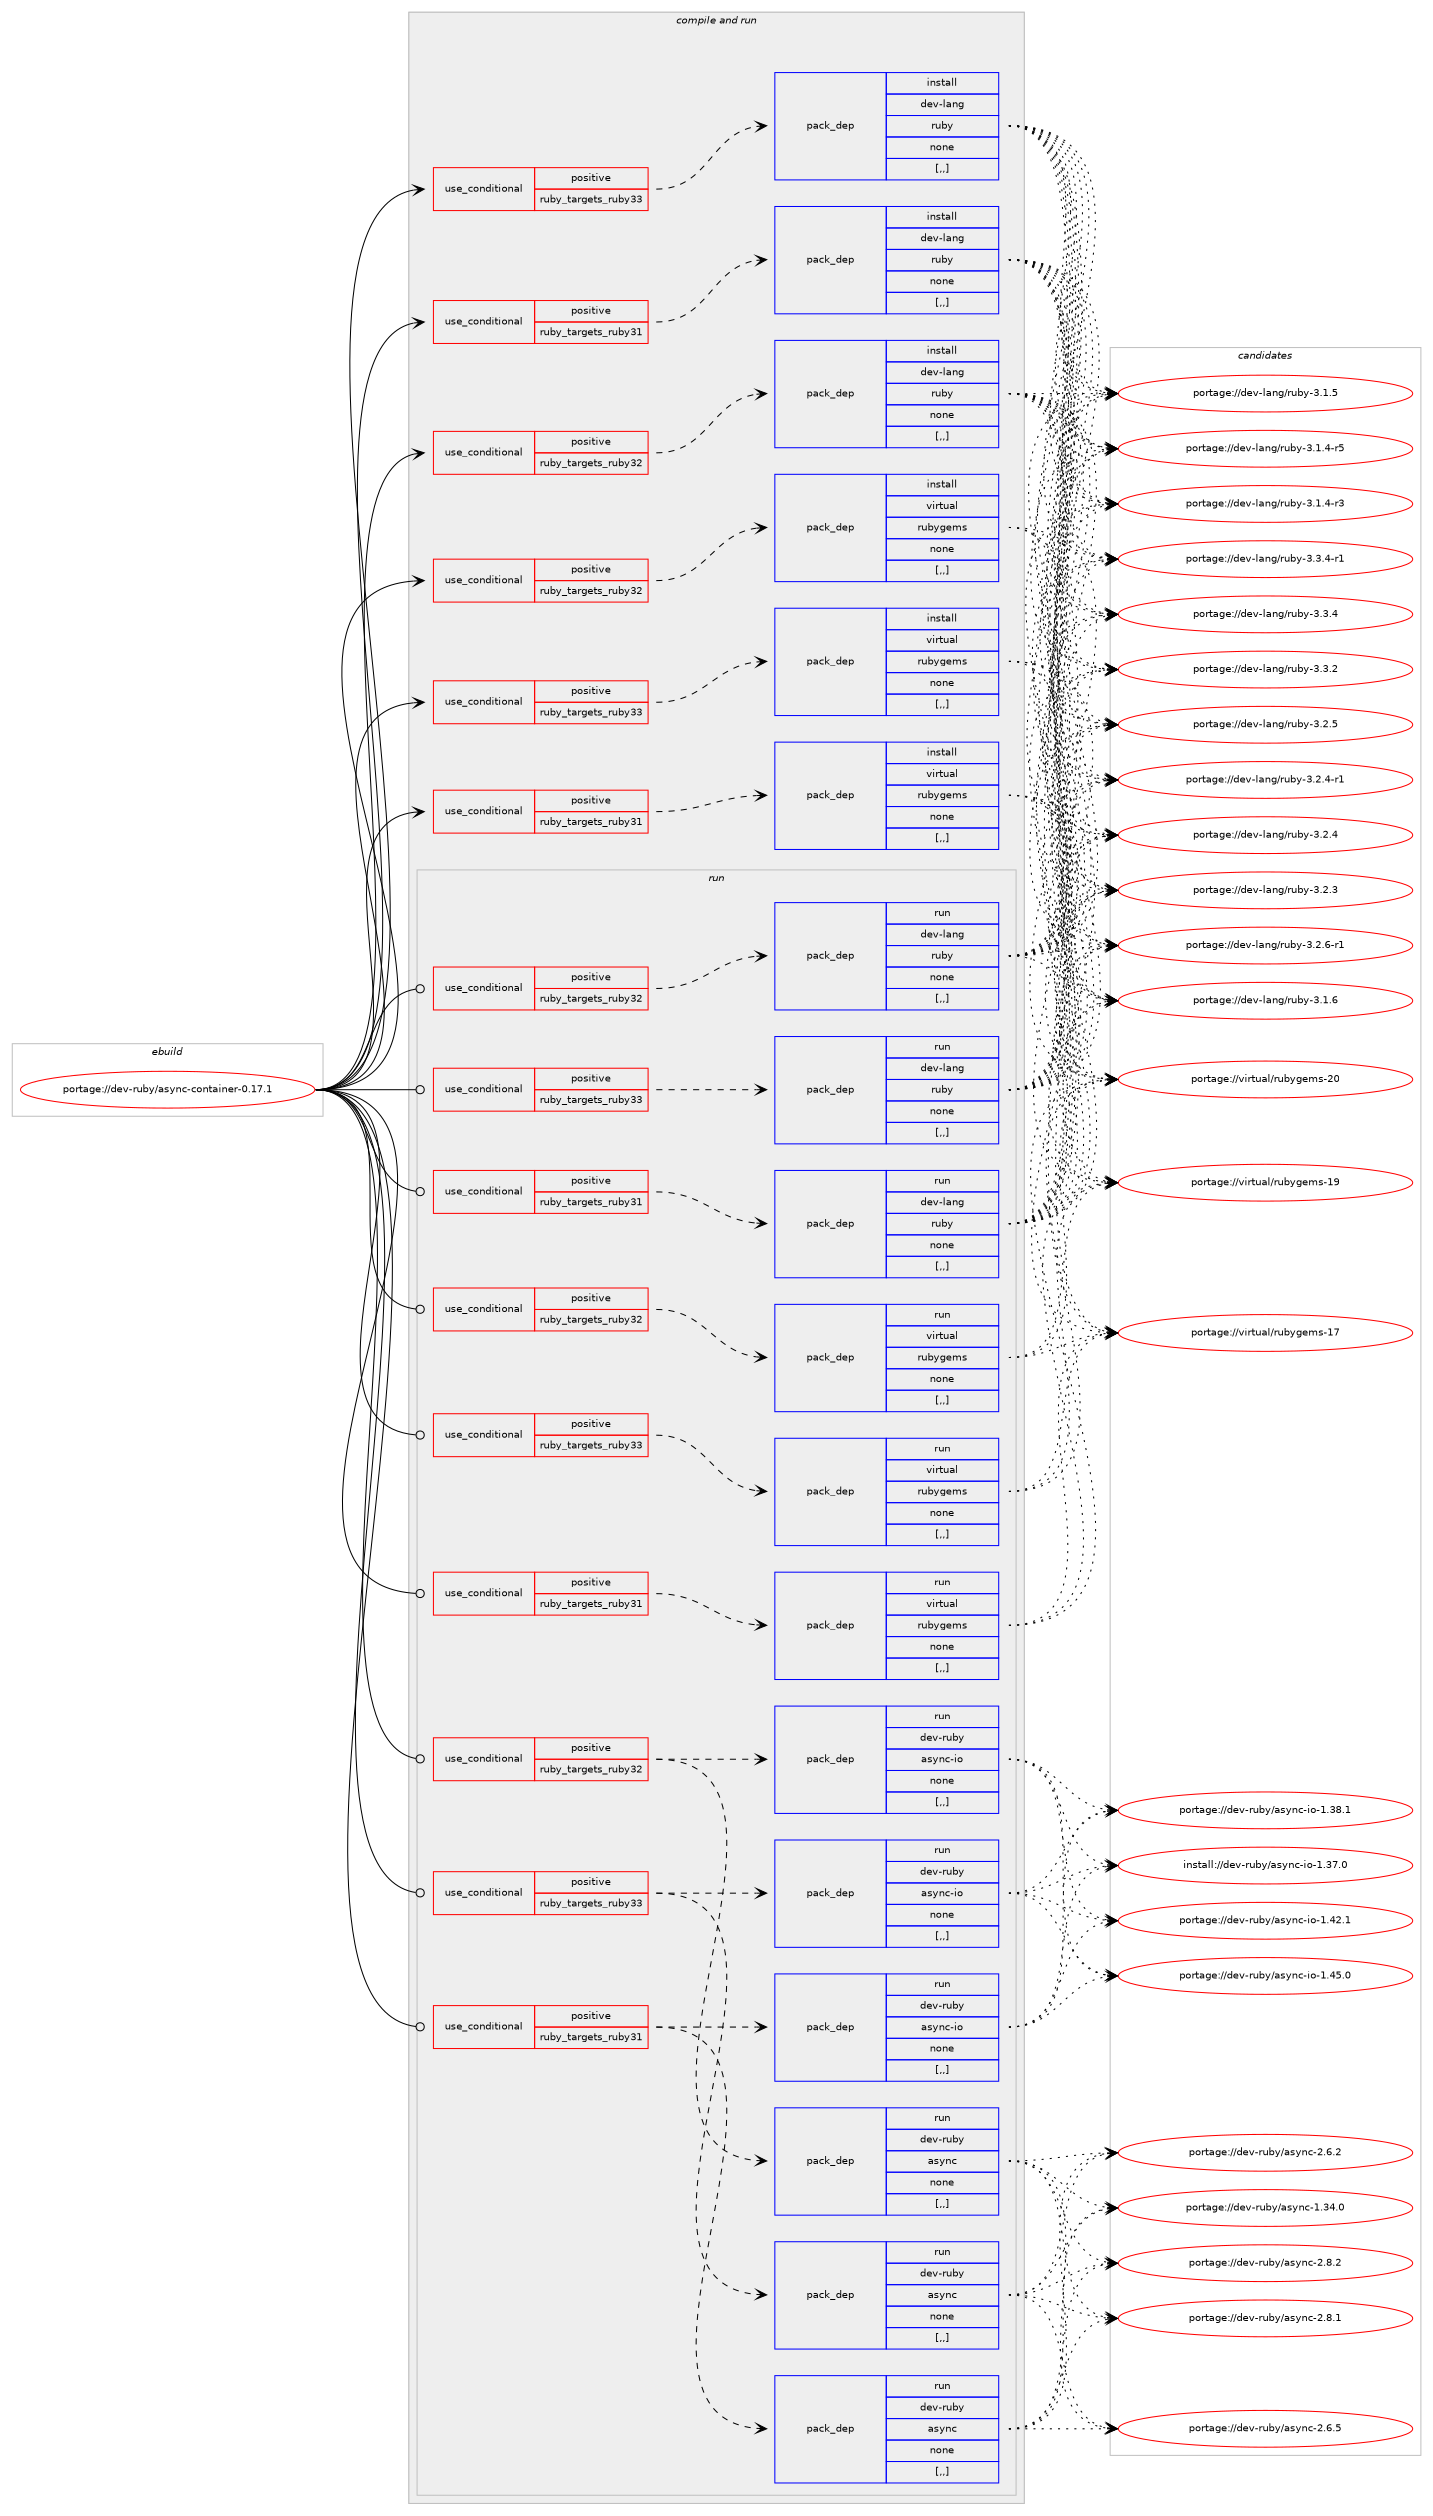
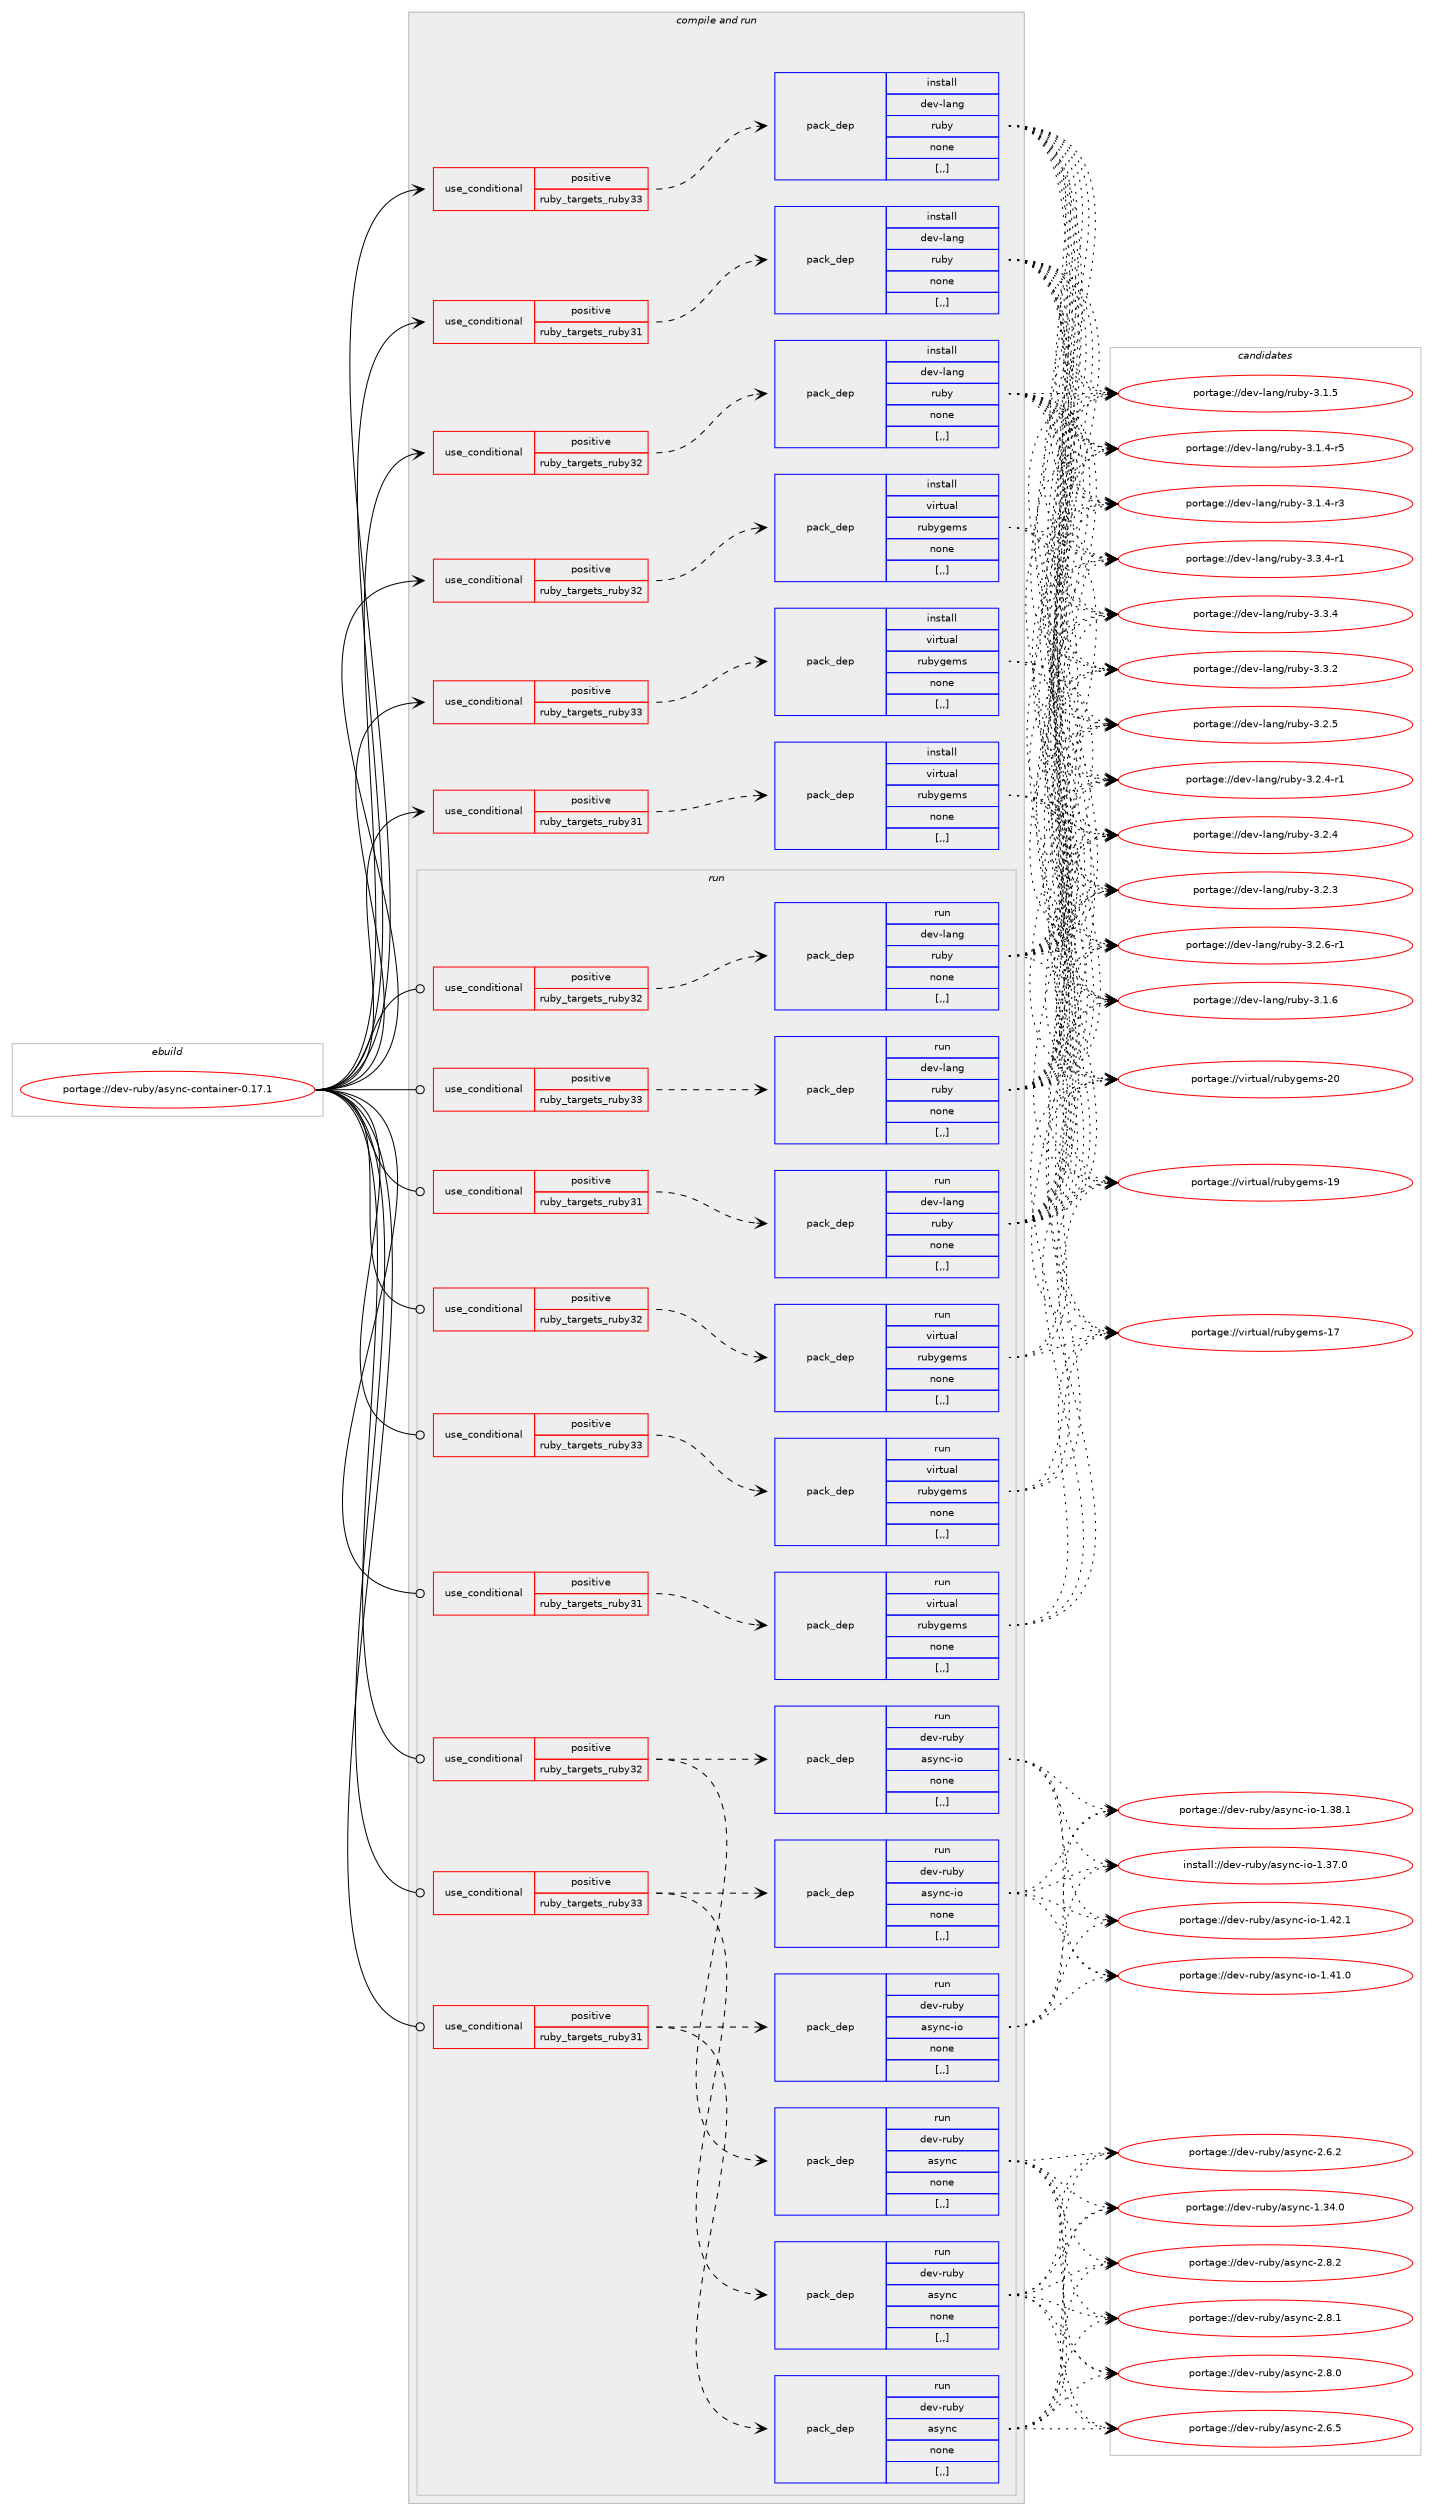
node "portage://dev-ruby/async-io-1.45.0": label "portage://dev-ruby/async-io-1.45.0" -> "portage://dev-ruby/async-io-1.41.0"
node "portage://dev-ruby/async-2.8.0": added
